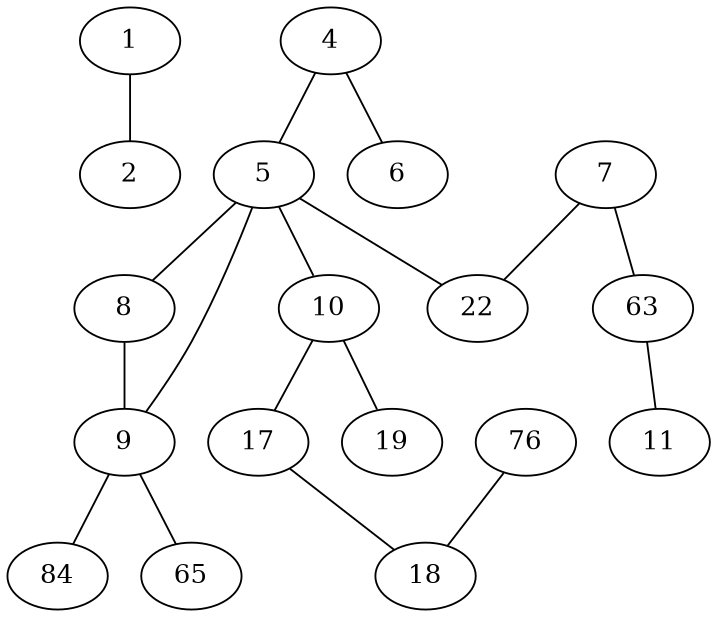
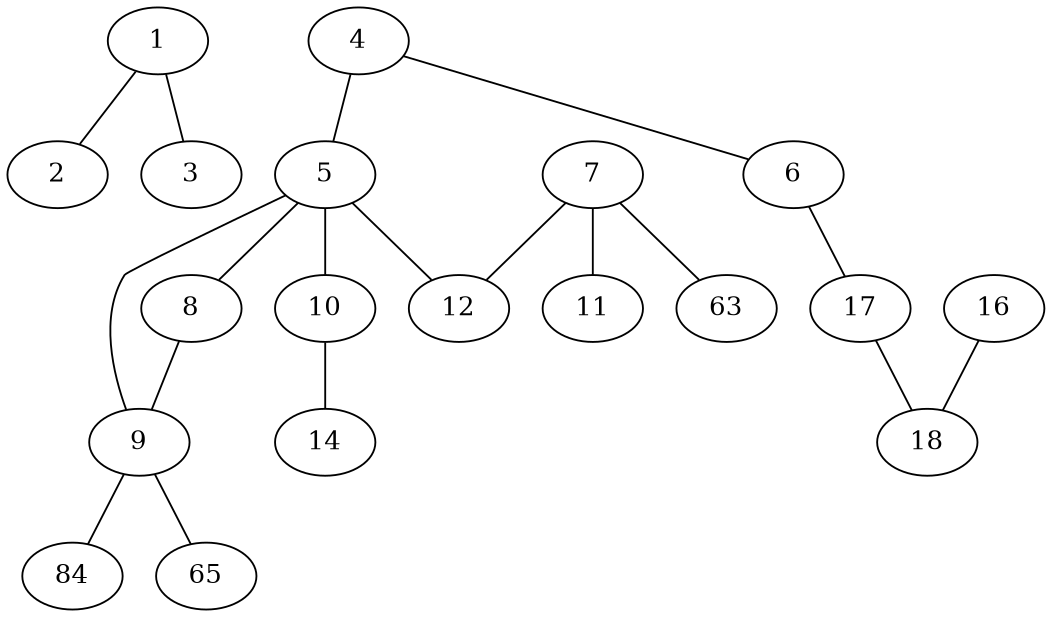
node "3": added
node "22": label "22" -> "12"
edge "10" -- "17": now "6" -- "17"
edge "63" -- "11": now "7" -- "11"
node "19": label "19" -> "14"
node "76": label "76" -> "16"
